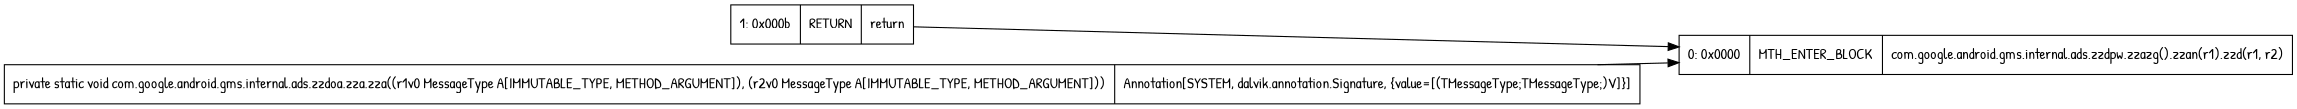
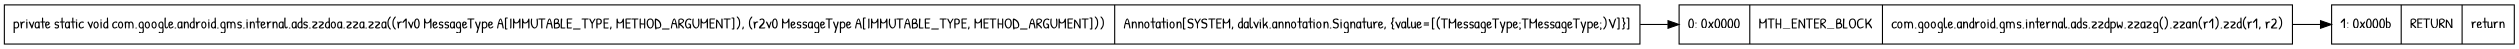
edge "1: 0x000b" -> "0: 0x0000": reversed
